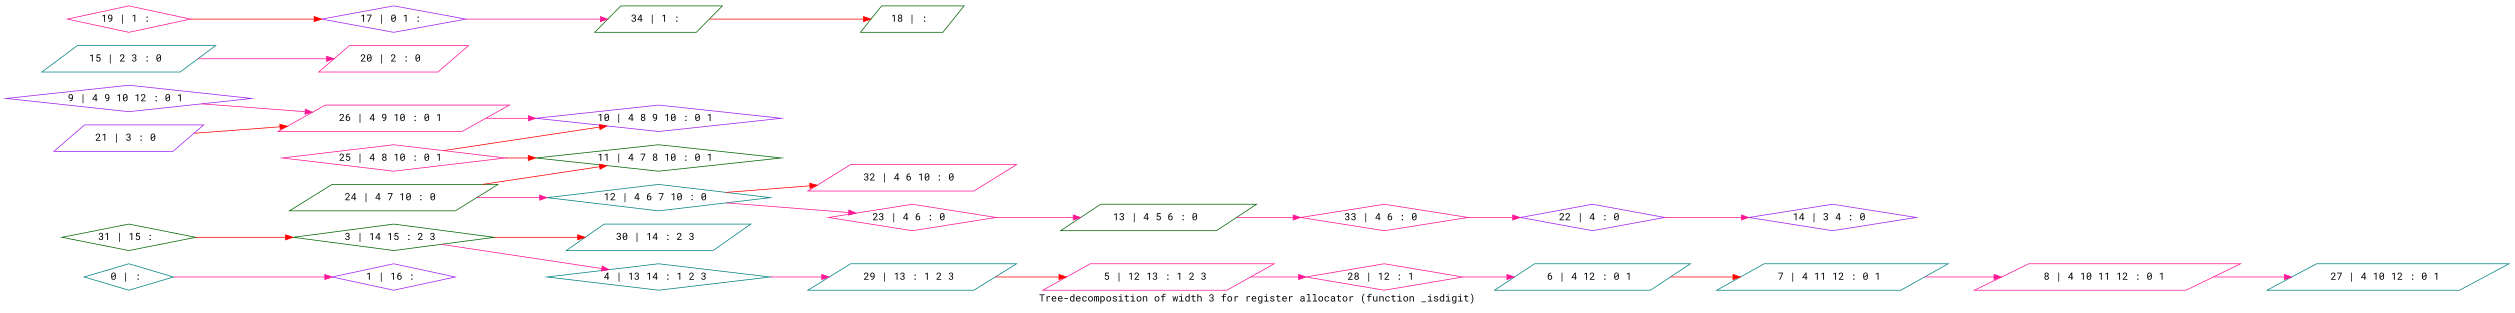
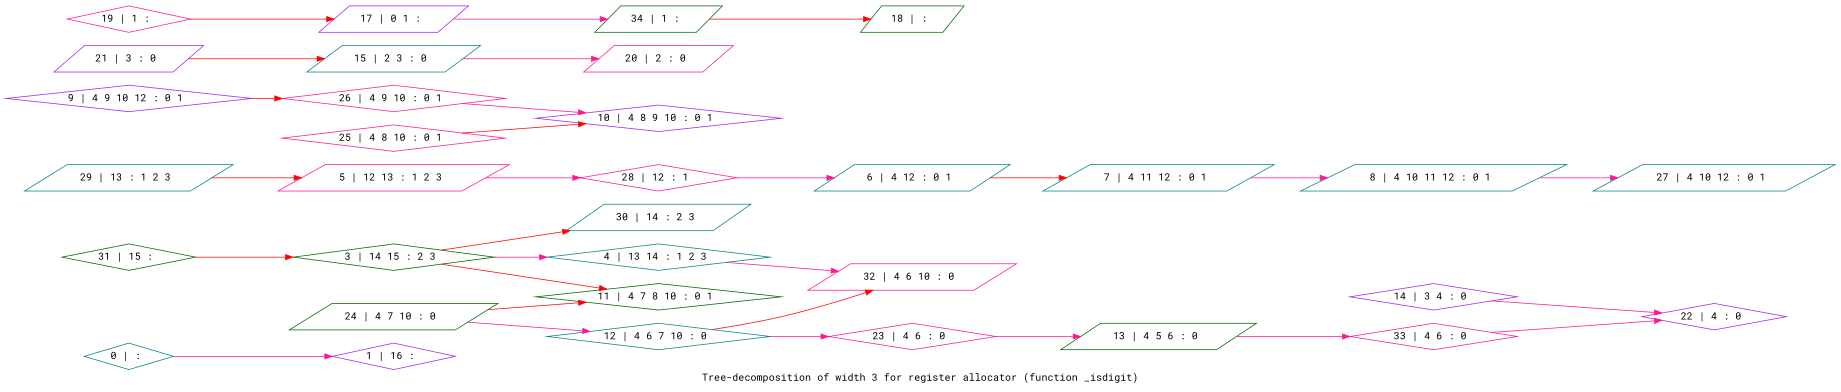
node "17 | 0 1 :": shape diamond -> parallelogram
edge "9 | 4 9 10 12 : 0 1" -> "26 | 4 9 10 : 0 1": color deeppink -> red
node "26 | 4 9 10 : 0 1": shape parallelogram -> diamond
edge "21 | 3 : 0" -> "26 | 4 9 10 : 0 1": now "21 | 3 : 0" -> "15 | 2 3 : 0"
edge "25 | 4 8 10 : 0 1" -> "11 | 4 7 8 10 : 0 1": now "3 | 14 15 : 2 3" -> "11 | 4 7 8 10 : 0 1"
edge "22 | 4 : 0" -> "14 | 3 4 : 0": reversed
edge "4 | 13 14 : 1 2 3" -> "29 | 13 : 1 2 3": now "4 | 13 14 : 1 2 3" -> "32 | 4 6 10 : 0"
node "8 | 4 10 11 12 : 0 1": color deeppink -> teal
